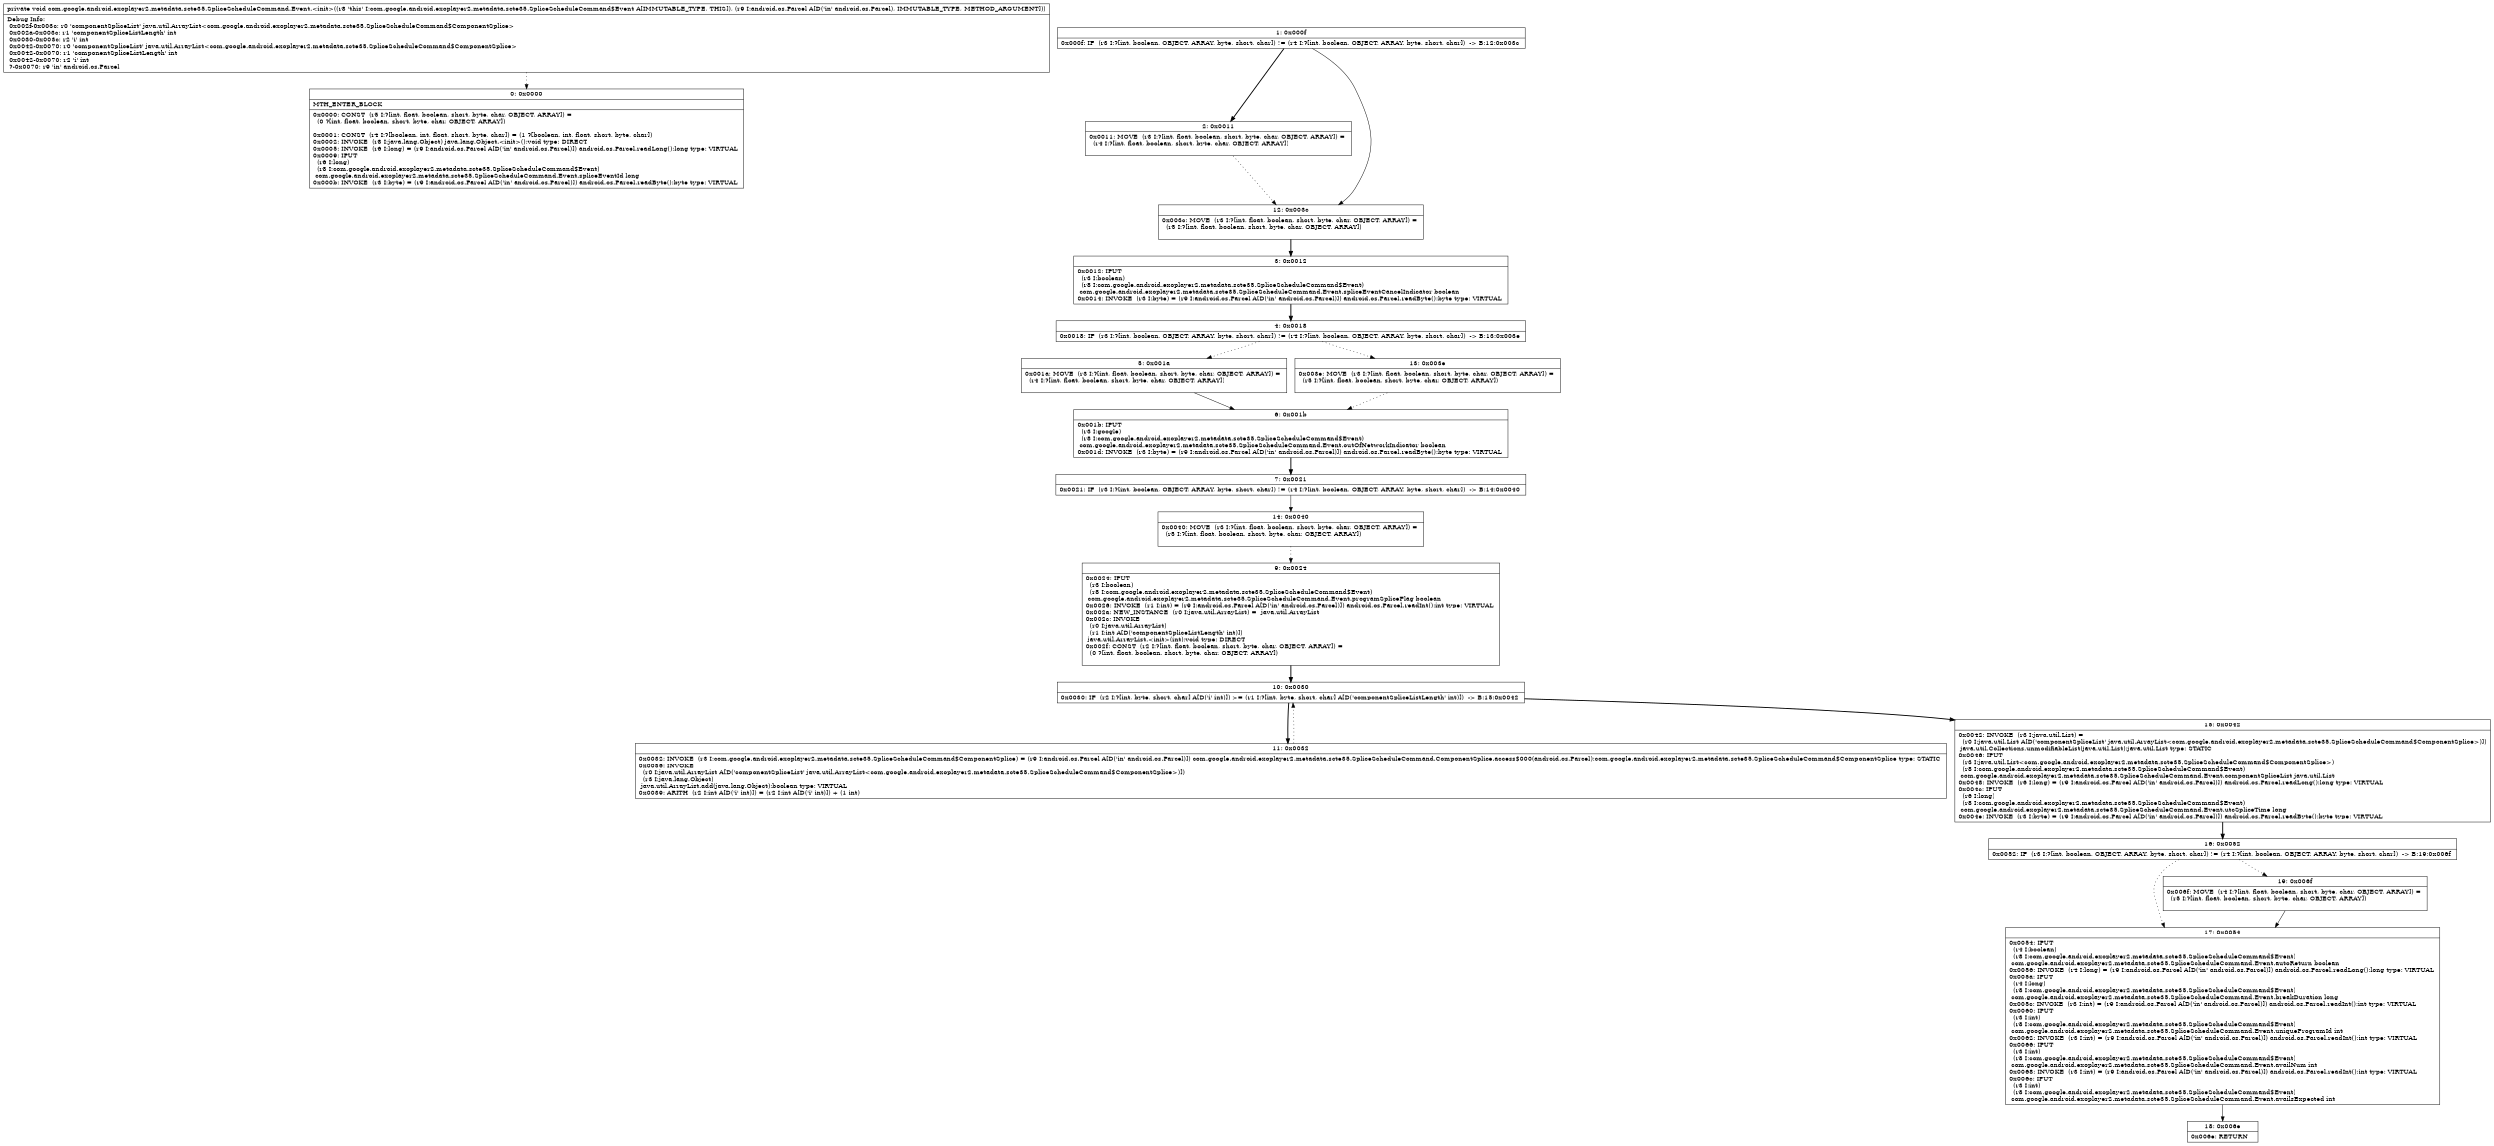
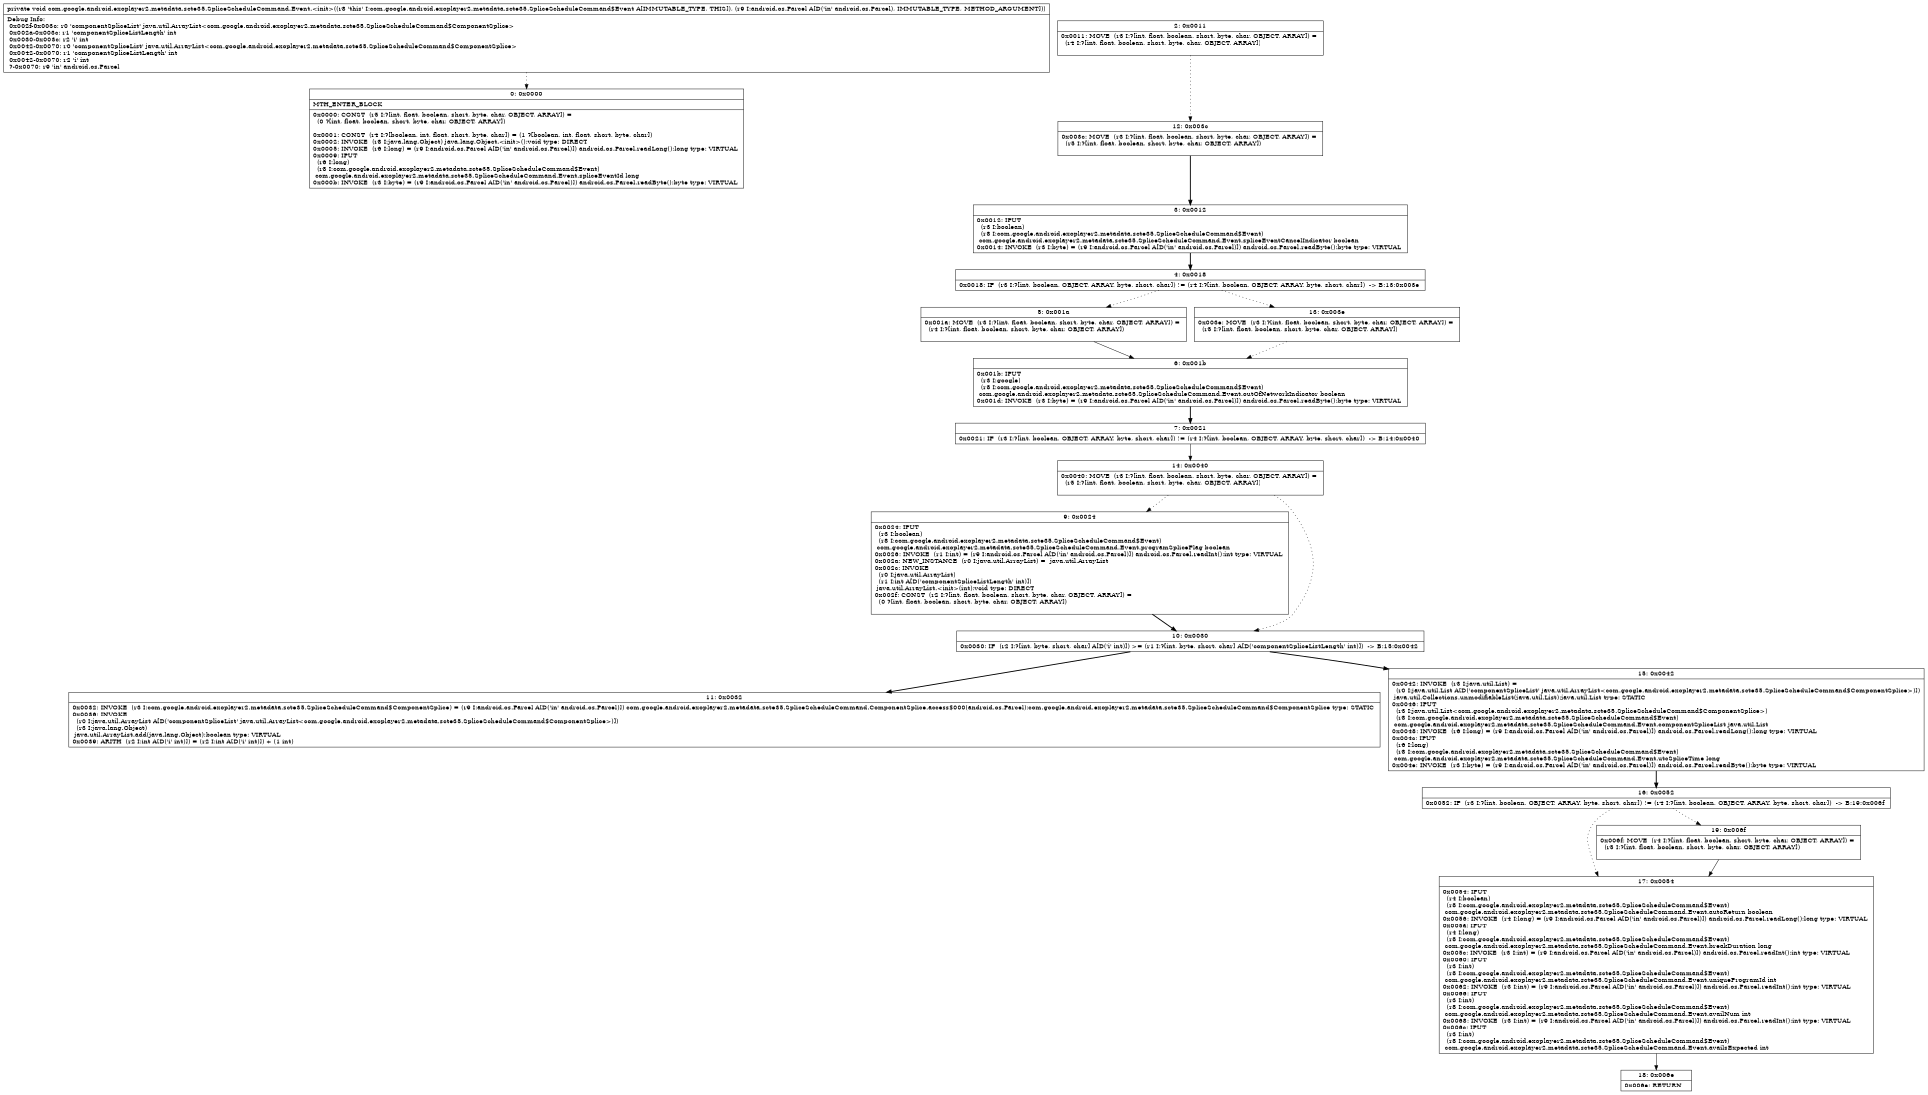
node "1: 0x000f": removed
edge "11: 0x0032" -> "10: 0x0030": now "14: 0x0040" -> "10: 0x0030"
